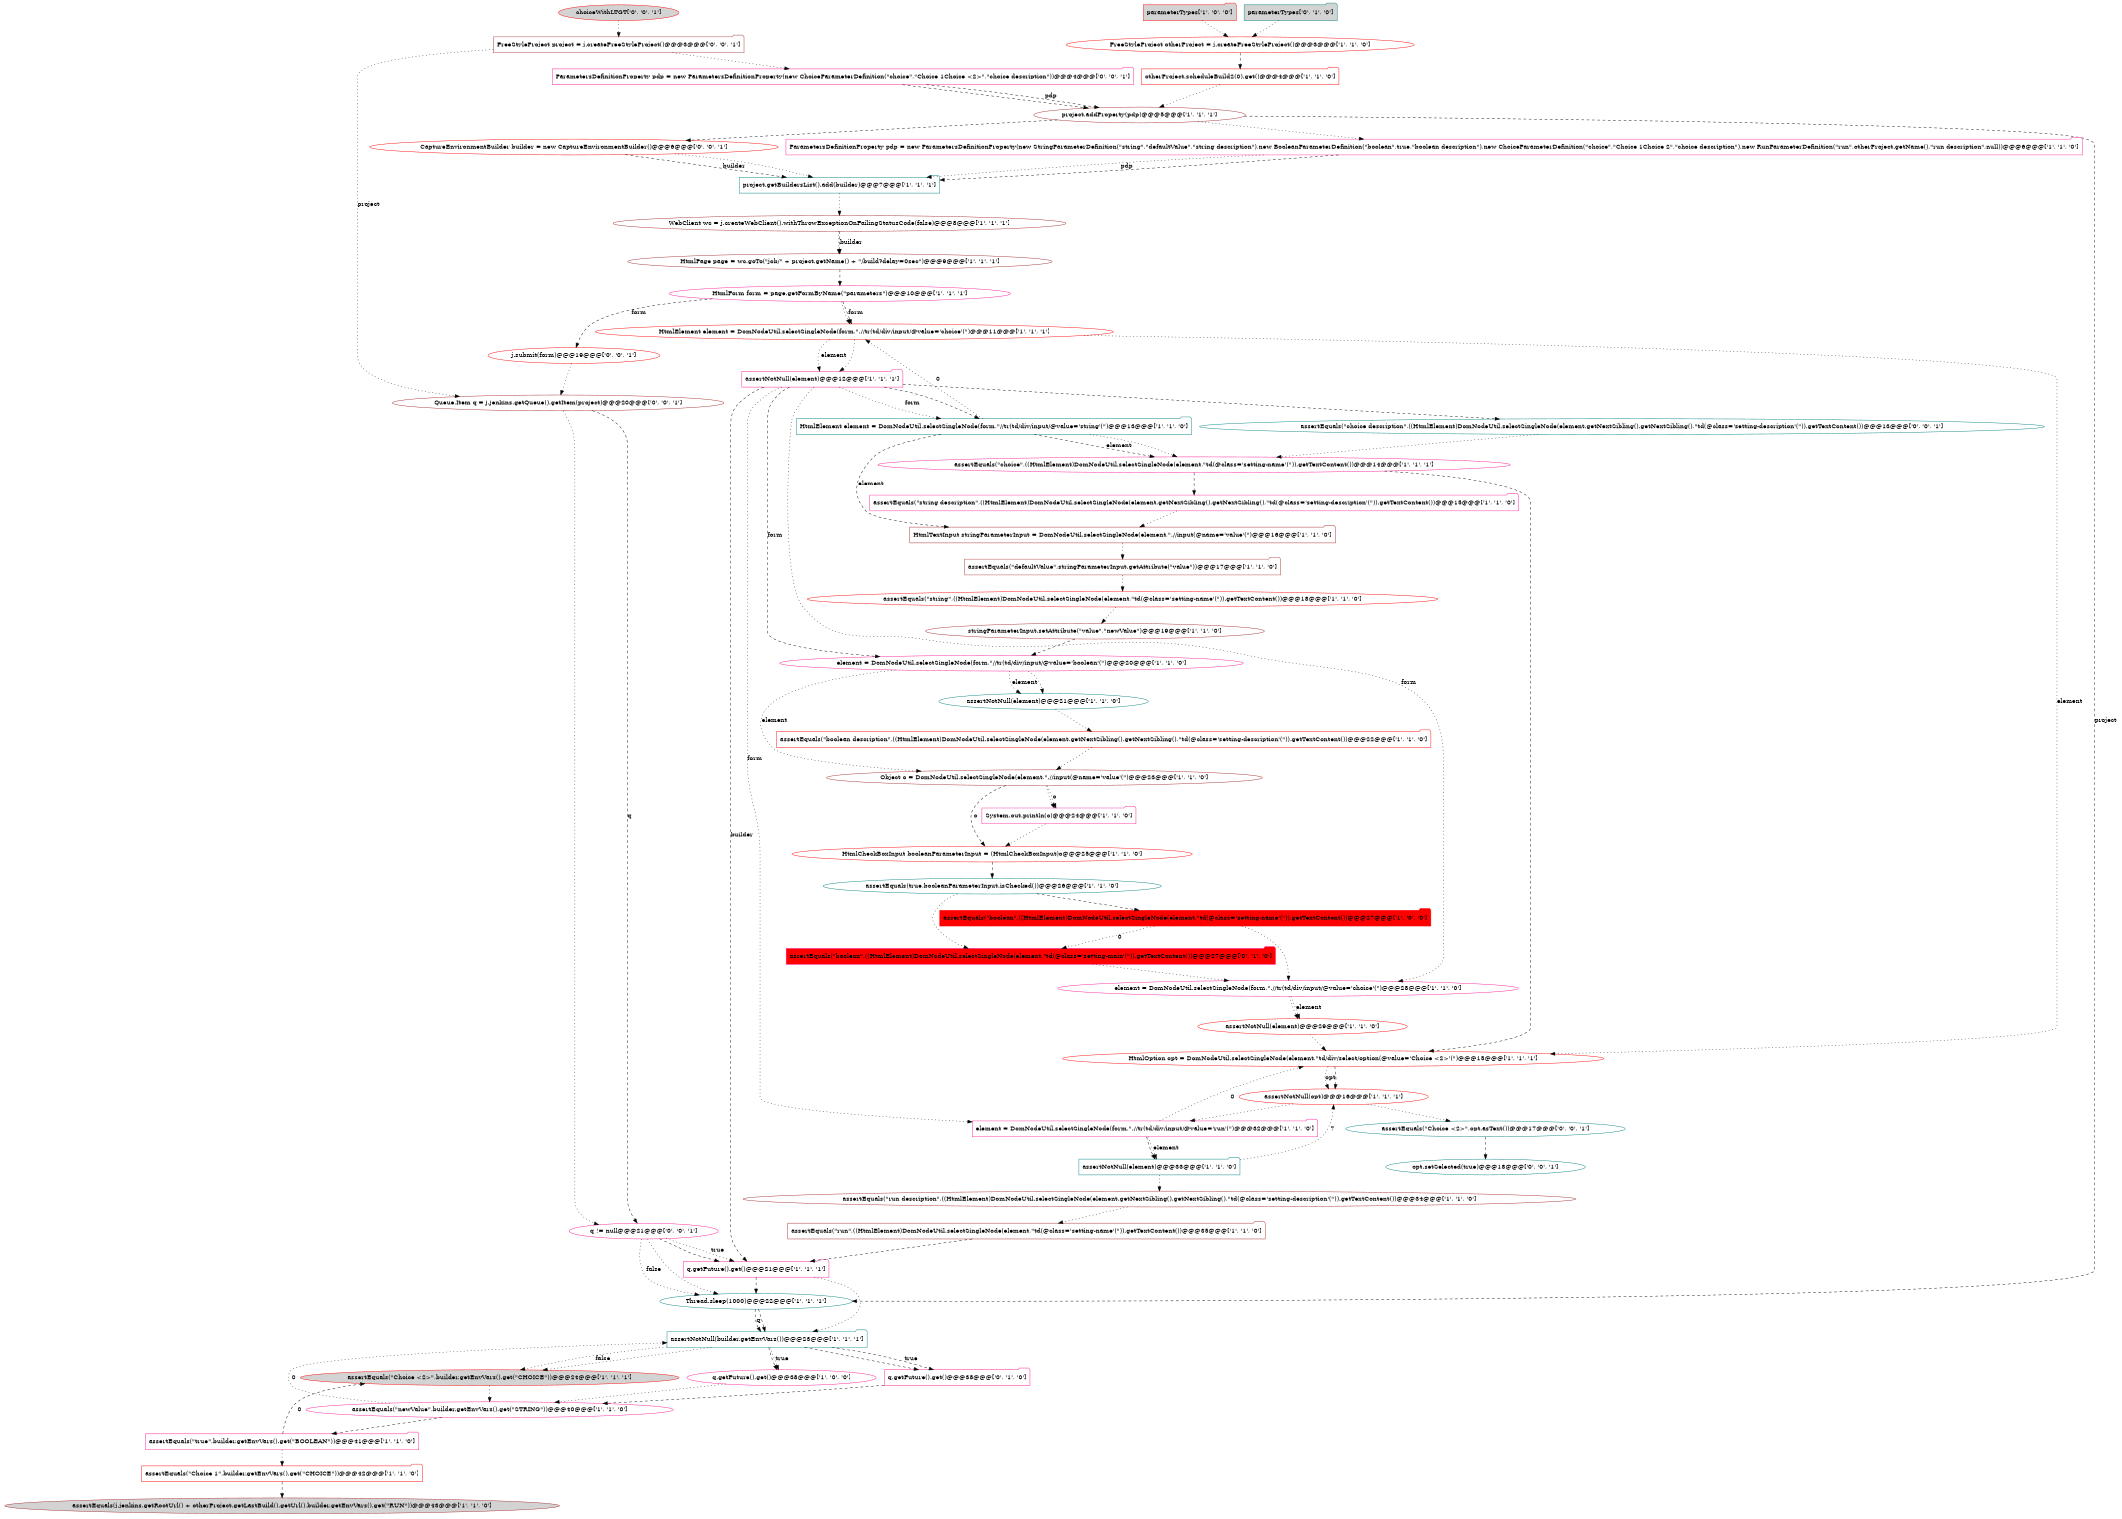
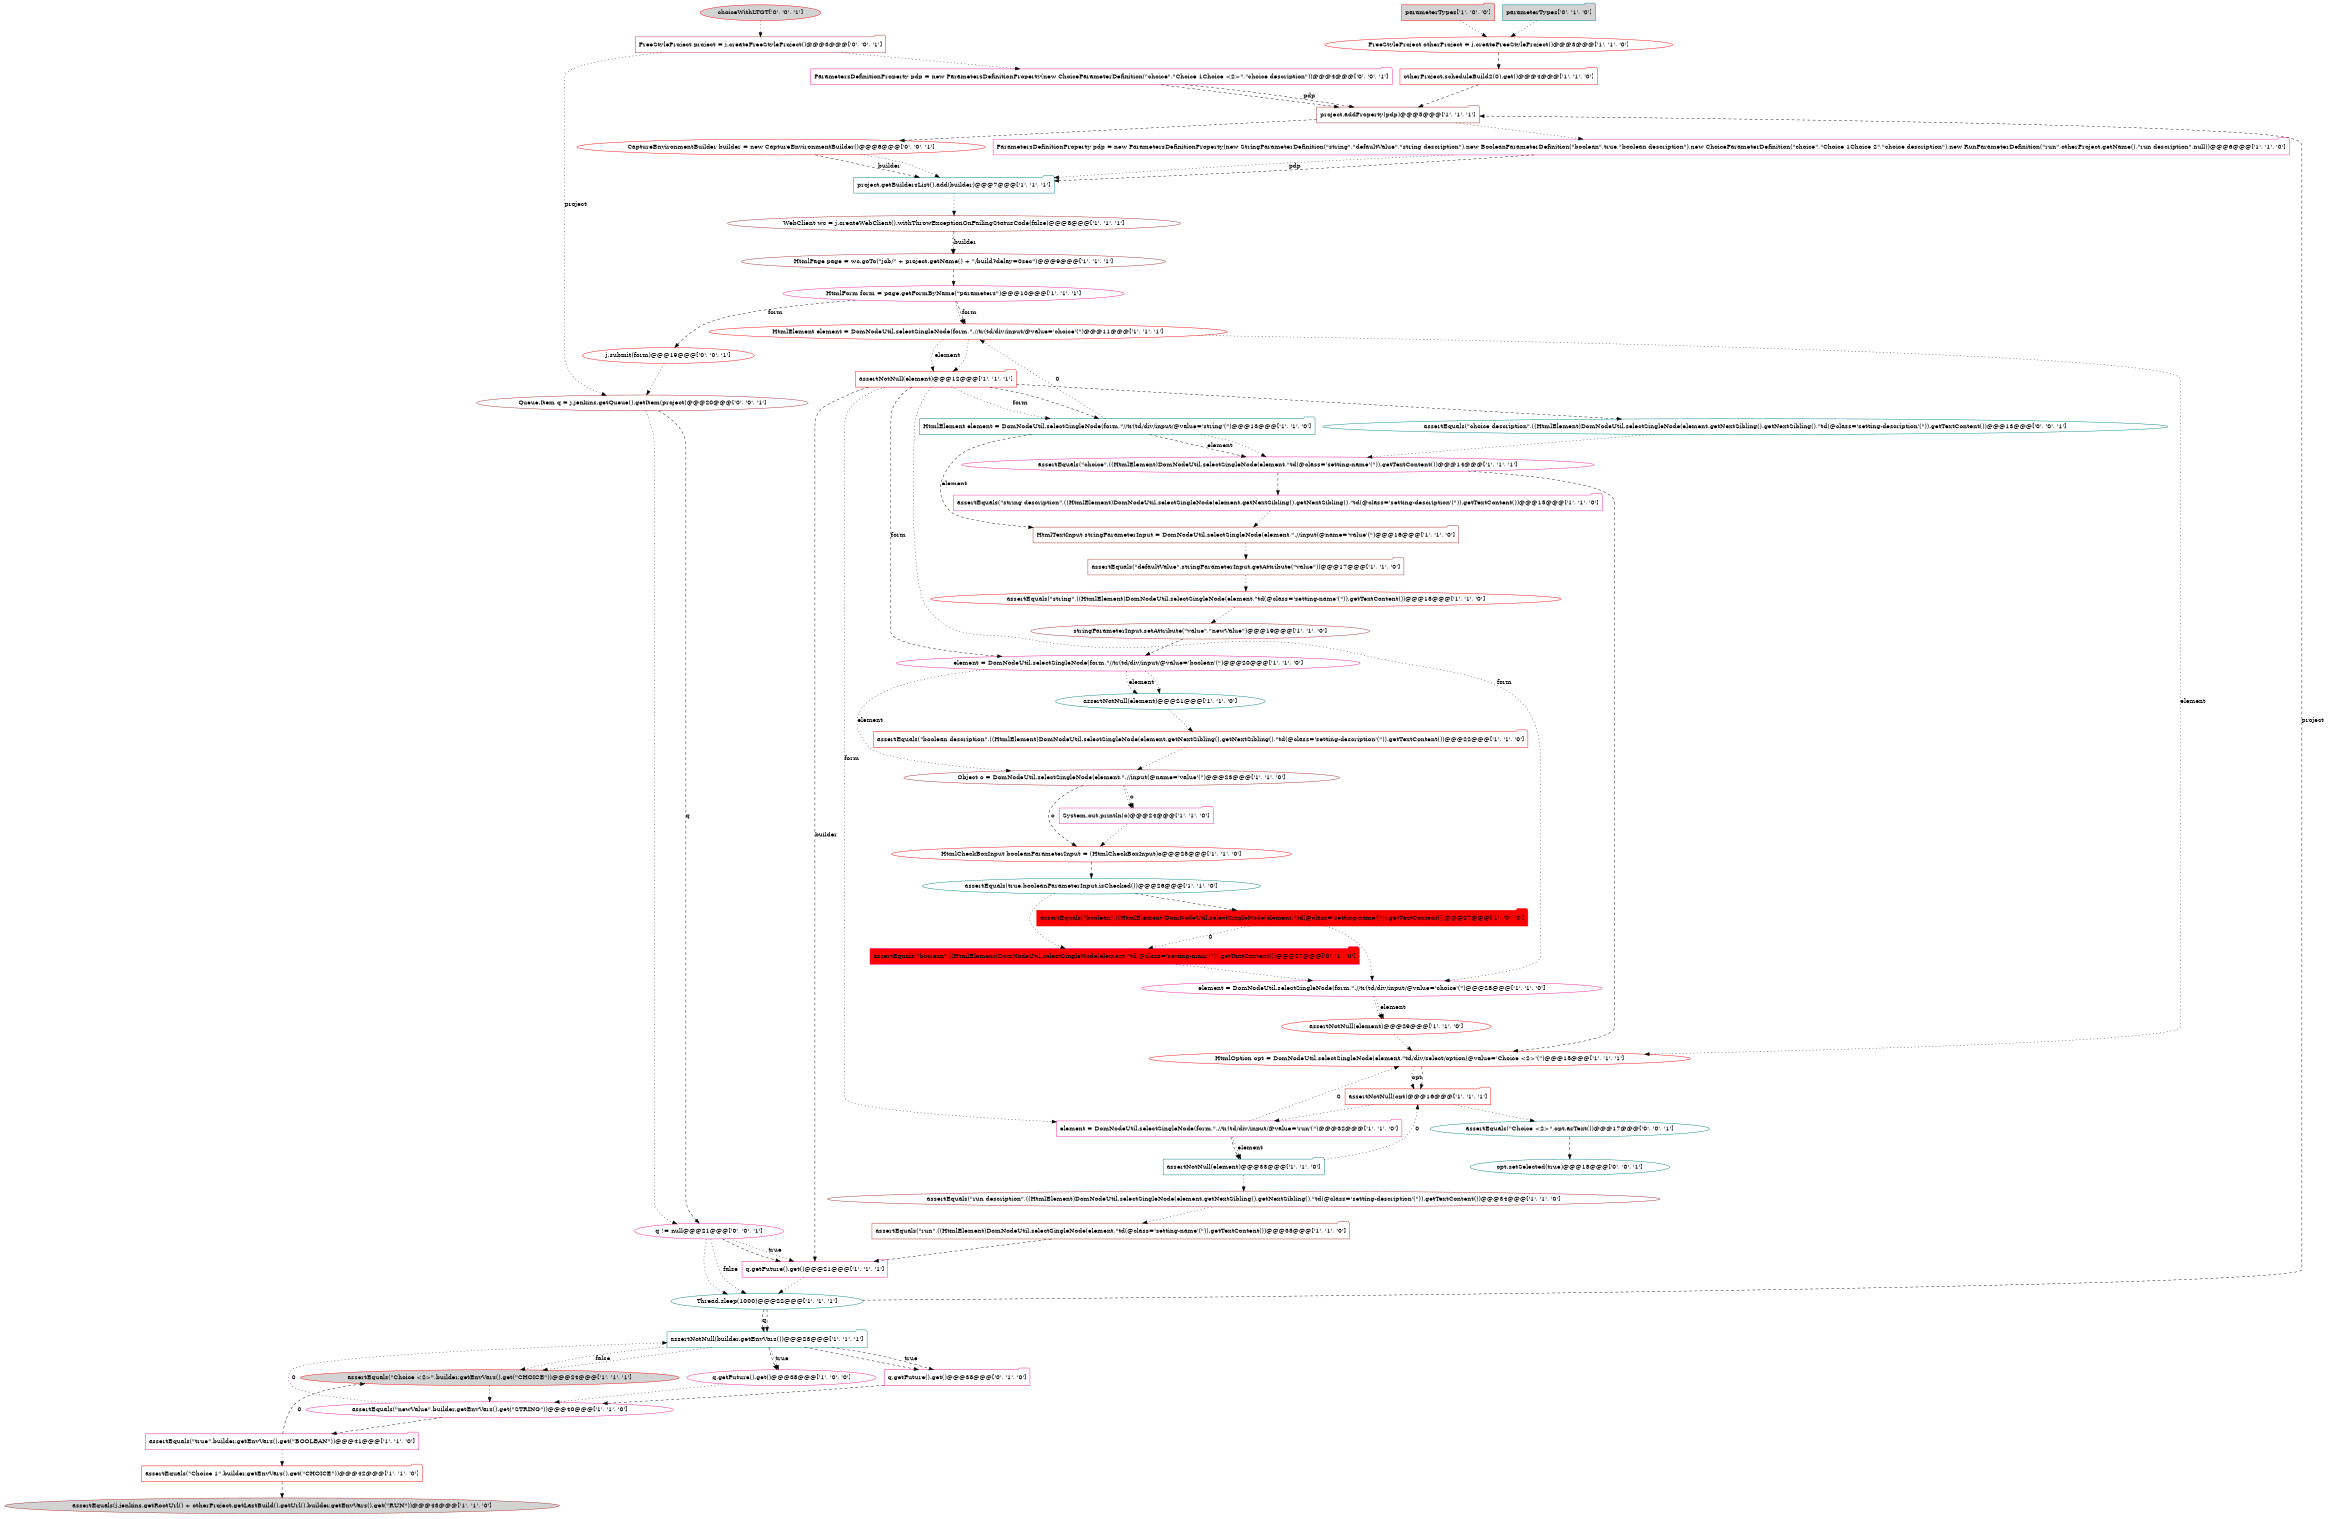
edge "otherProject.scheduleBuild2(0).get()@@@4@@@['1', '1', '0']" -> "project.addProperty(pdp)@@@5@@@['1', '1', '1']": style dotted -> dashed
node "project.addProperty(pdp)@@@5@@@['1', '1', '1']": shape ellipse -> folder
node "assertNotNull(element)@@@12@@@['1', '1', '1']": color deeppink -> red
edge "project.addProperty(pdp)@@@5@@@['1', '1', '1']" -> "Thread.sleep(1000)@@@22@@@['1', '1', '1']": reversed
node "assertNotNull(opt)@@@16@@@['1', '1', '1']": shape ellipse -> folder
edge "assertNotNull(element)@@@33@@@['1', '1', '0']" -> "assertNotNull(opt)@@@16@@@['1', '1', '1']": label "7" -> "0"
edge "q.getFuture().get()@@@21@@@['1', '1', '1']" -> "Thread.sleep(1000)@@@22@@@['1', '1', '1']": style dashed -> dotted
edge "q.getFuture().get()@@@21@@@['1', '1', '1']" -> "assertNotNull(builder.getEnvVars())@@@23@@@['1', '1', '1']": removed
